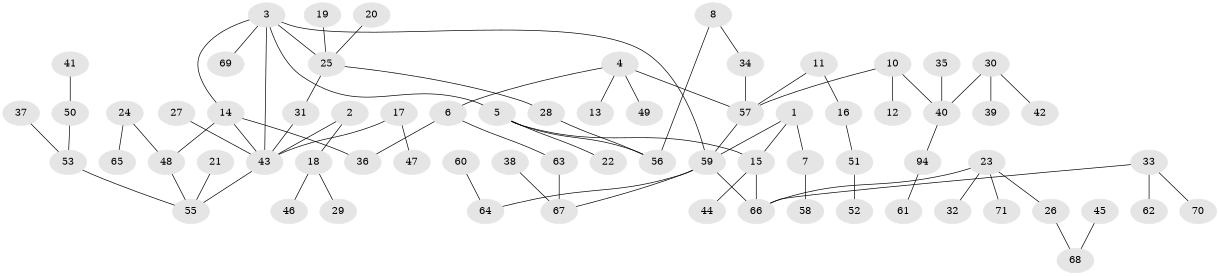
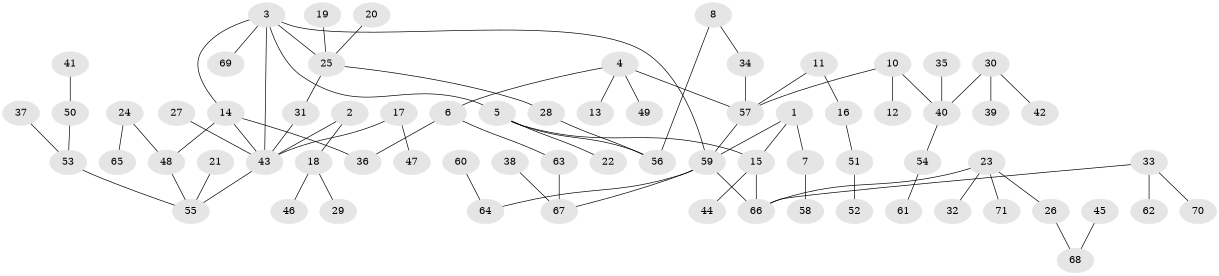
node "94": label "94" -> "54"
